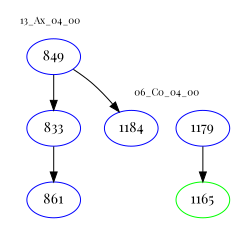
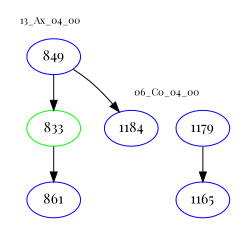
node "833": color blue -> green
node "1165": color green -> blue
